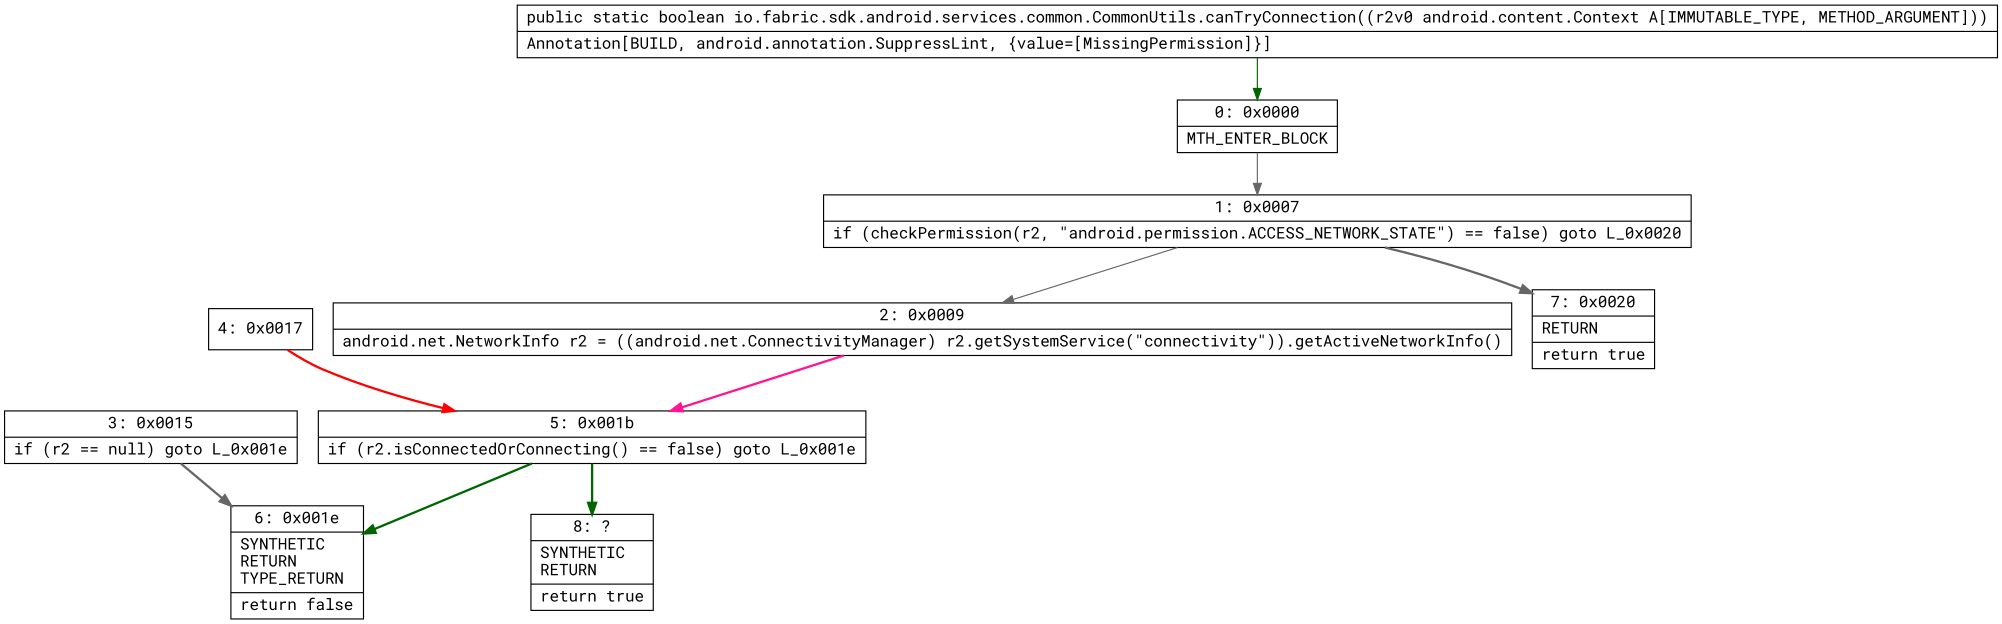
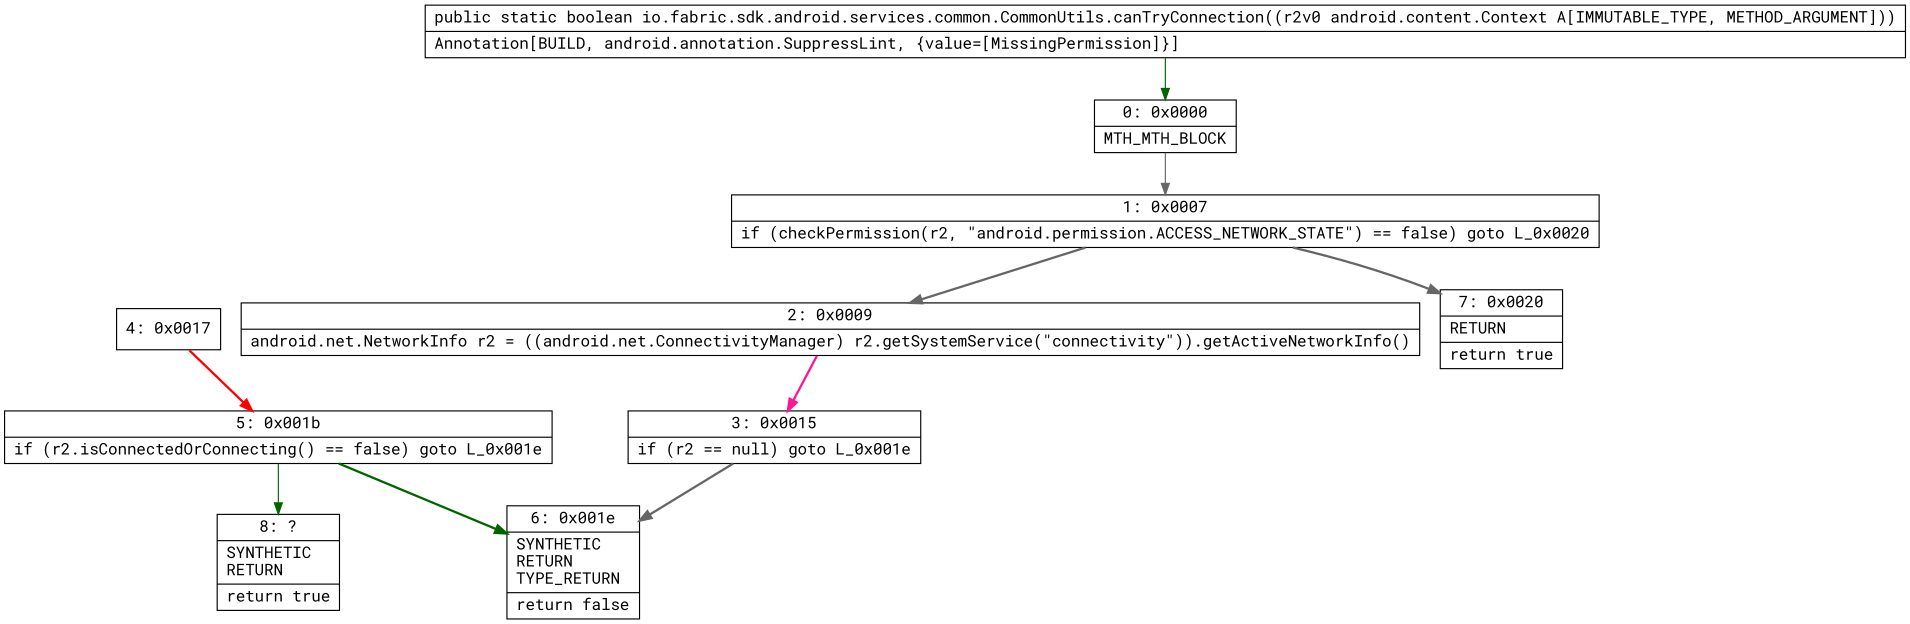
node "0: 0x0000": text "MTH_ENTER_BLOCK" -> "MTH_MTH_BLOCK"
edge "1: 0x0007" -> "2: 0x0009": style solid -> bold
edge "2: 0x0009" -> "5: 0x001b": now "2: 0x0009" -> "3: 0x0015"
edge "5: 0x001b" -> "8: ?": style bold -> solid
